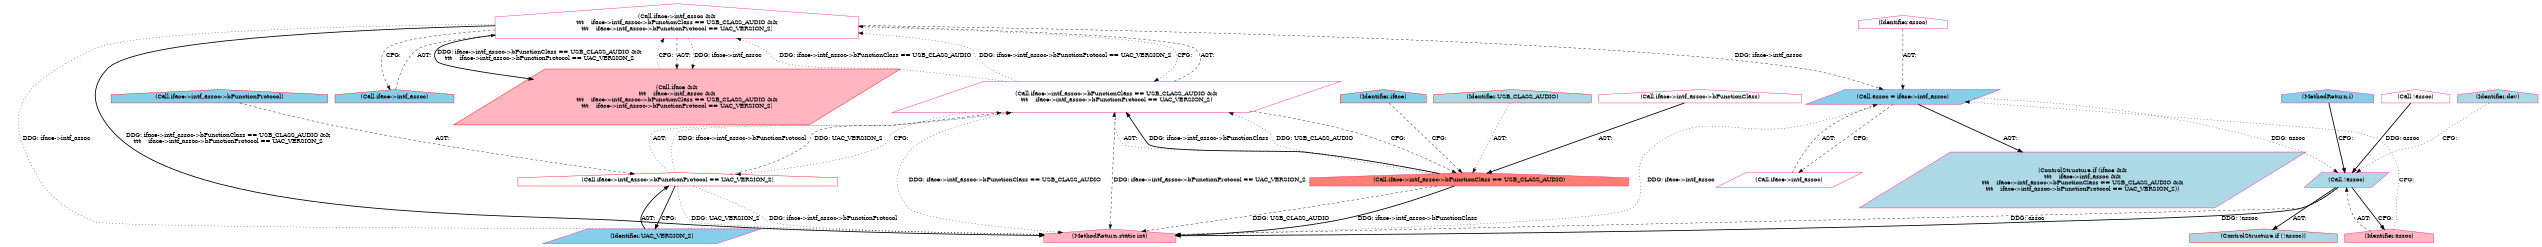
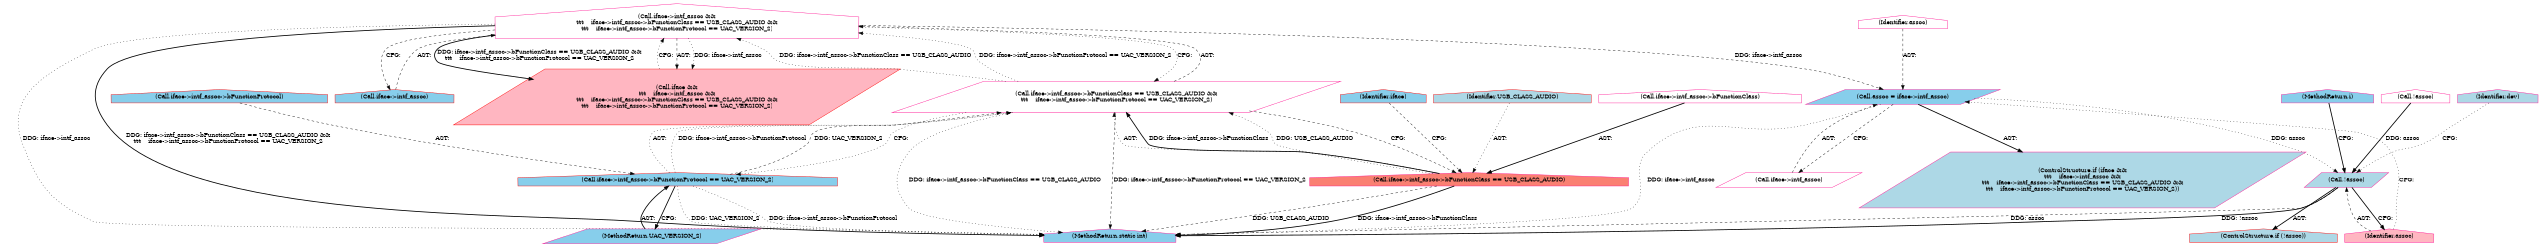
node "(Call,iface->intf_assoc->bFunctionProtocol == UAC_VERSION_2)": fillcolor white -> skyblue
node "(Identifier,UAC_VERSION_2)": label "(Identifier,UAC_VERSION_2)" -> "(MethodReturn,UAC_VERSION_2)"
node "(MethodReturn,static int)": fillcolor lightpink -> skyblue
